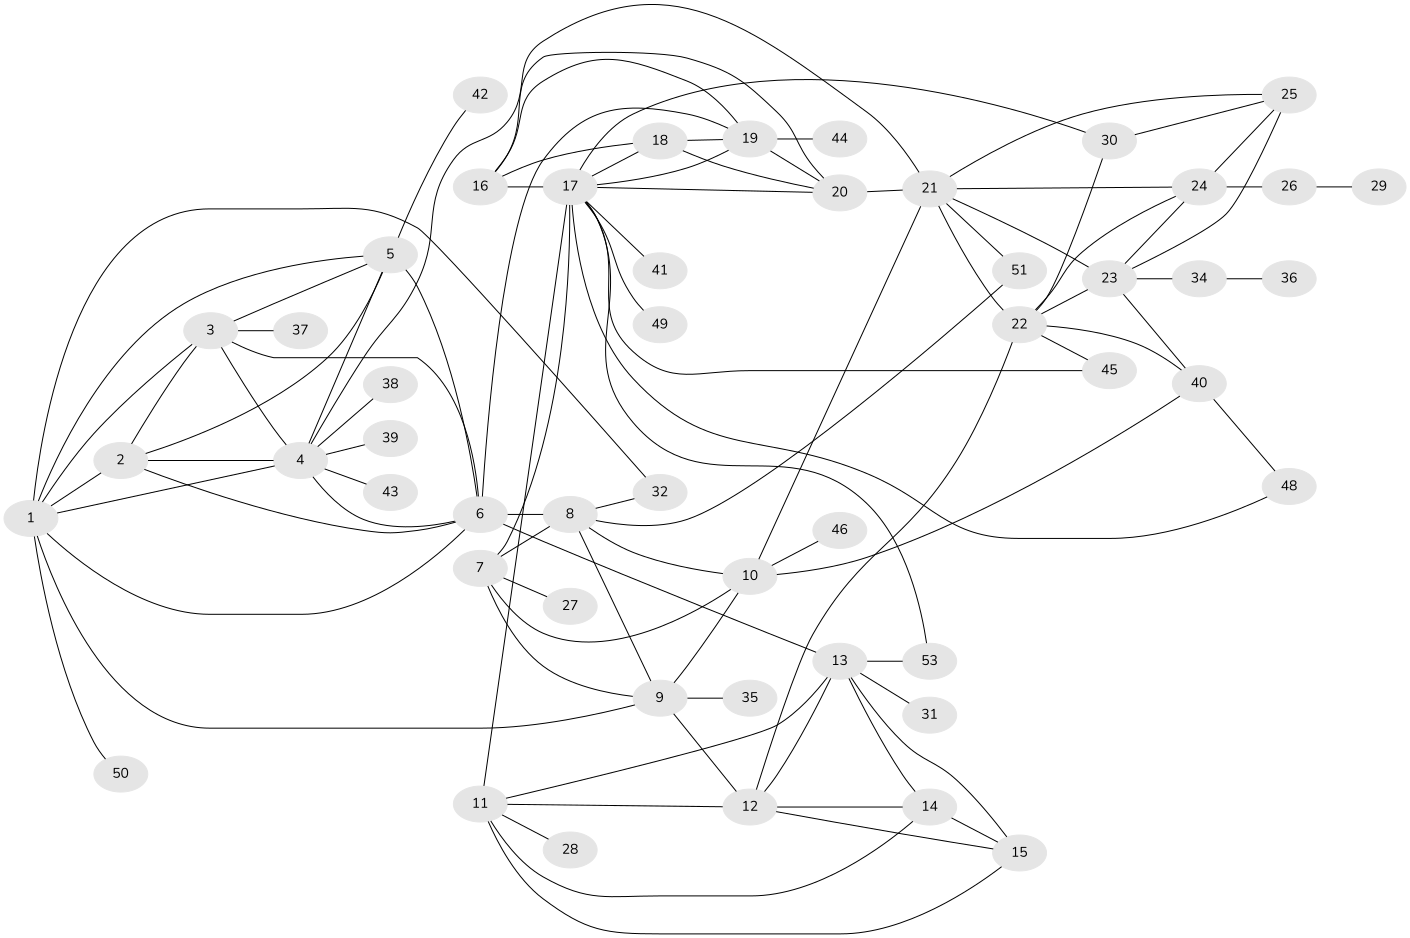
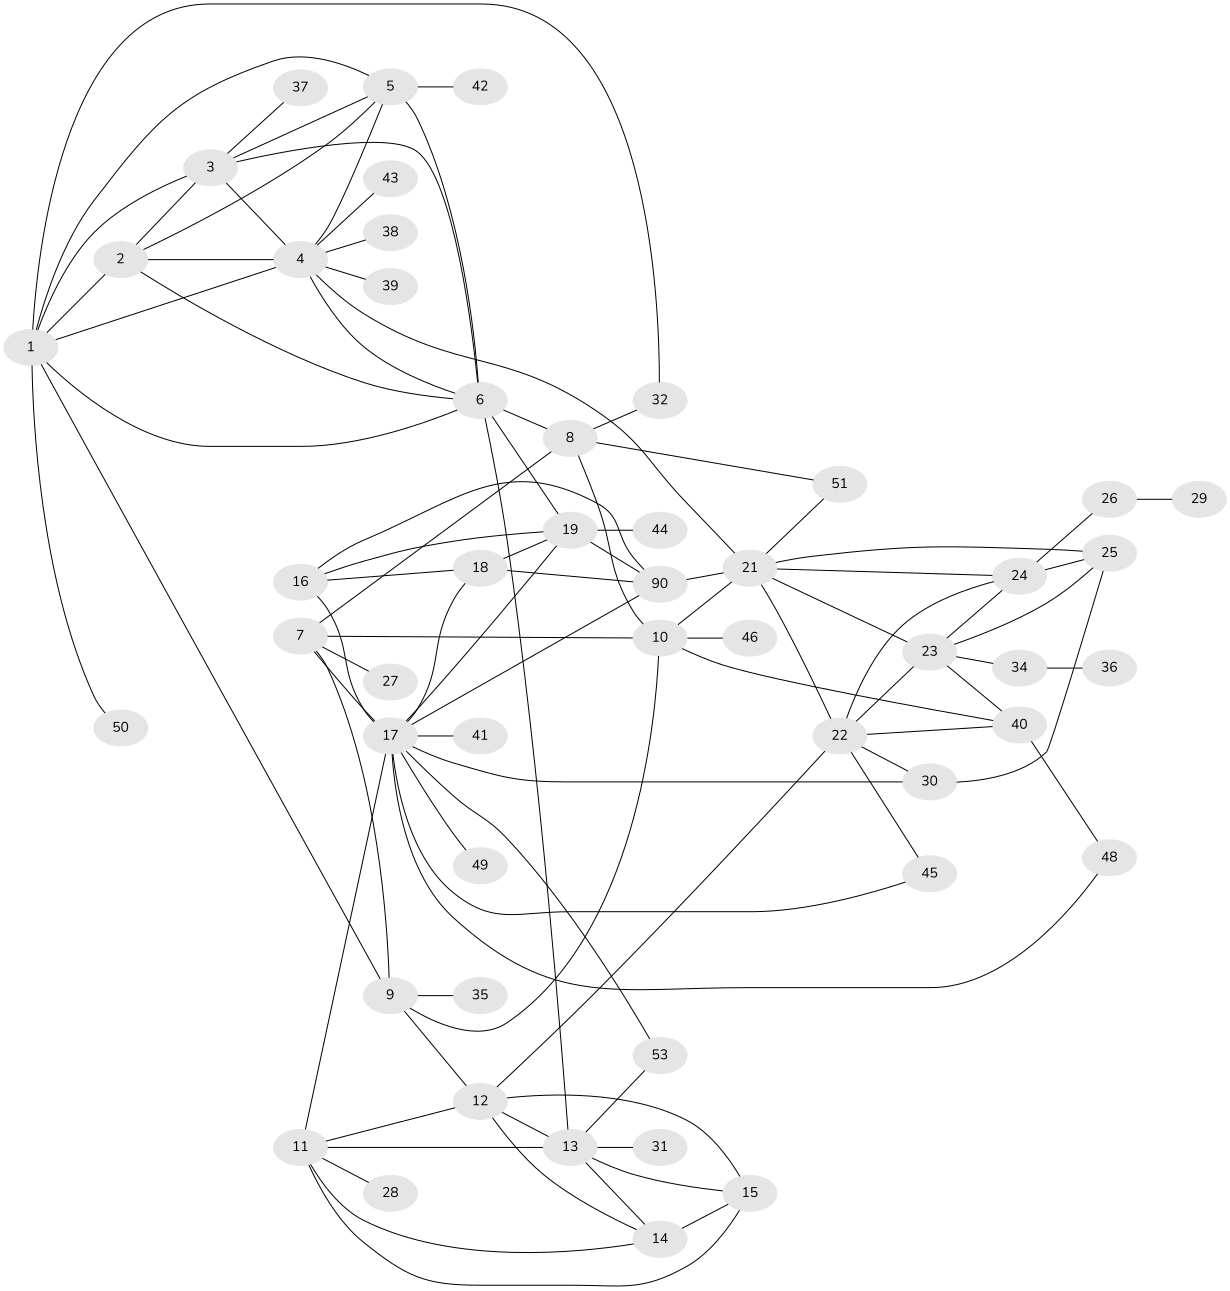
node "20": label "20" -> "90"
edge "8" -- "9": removed
